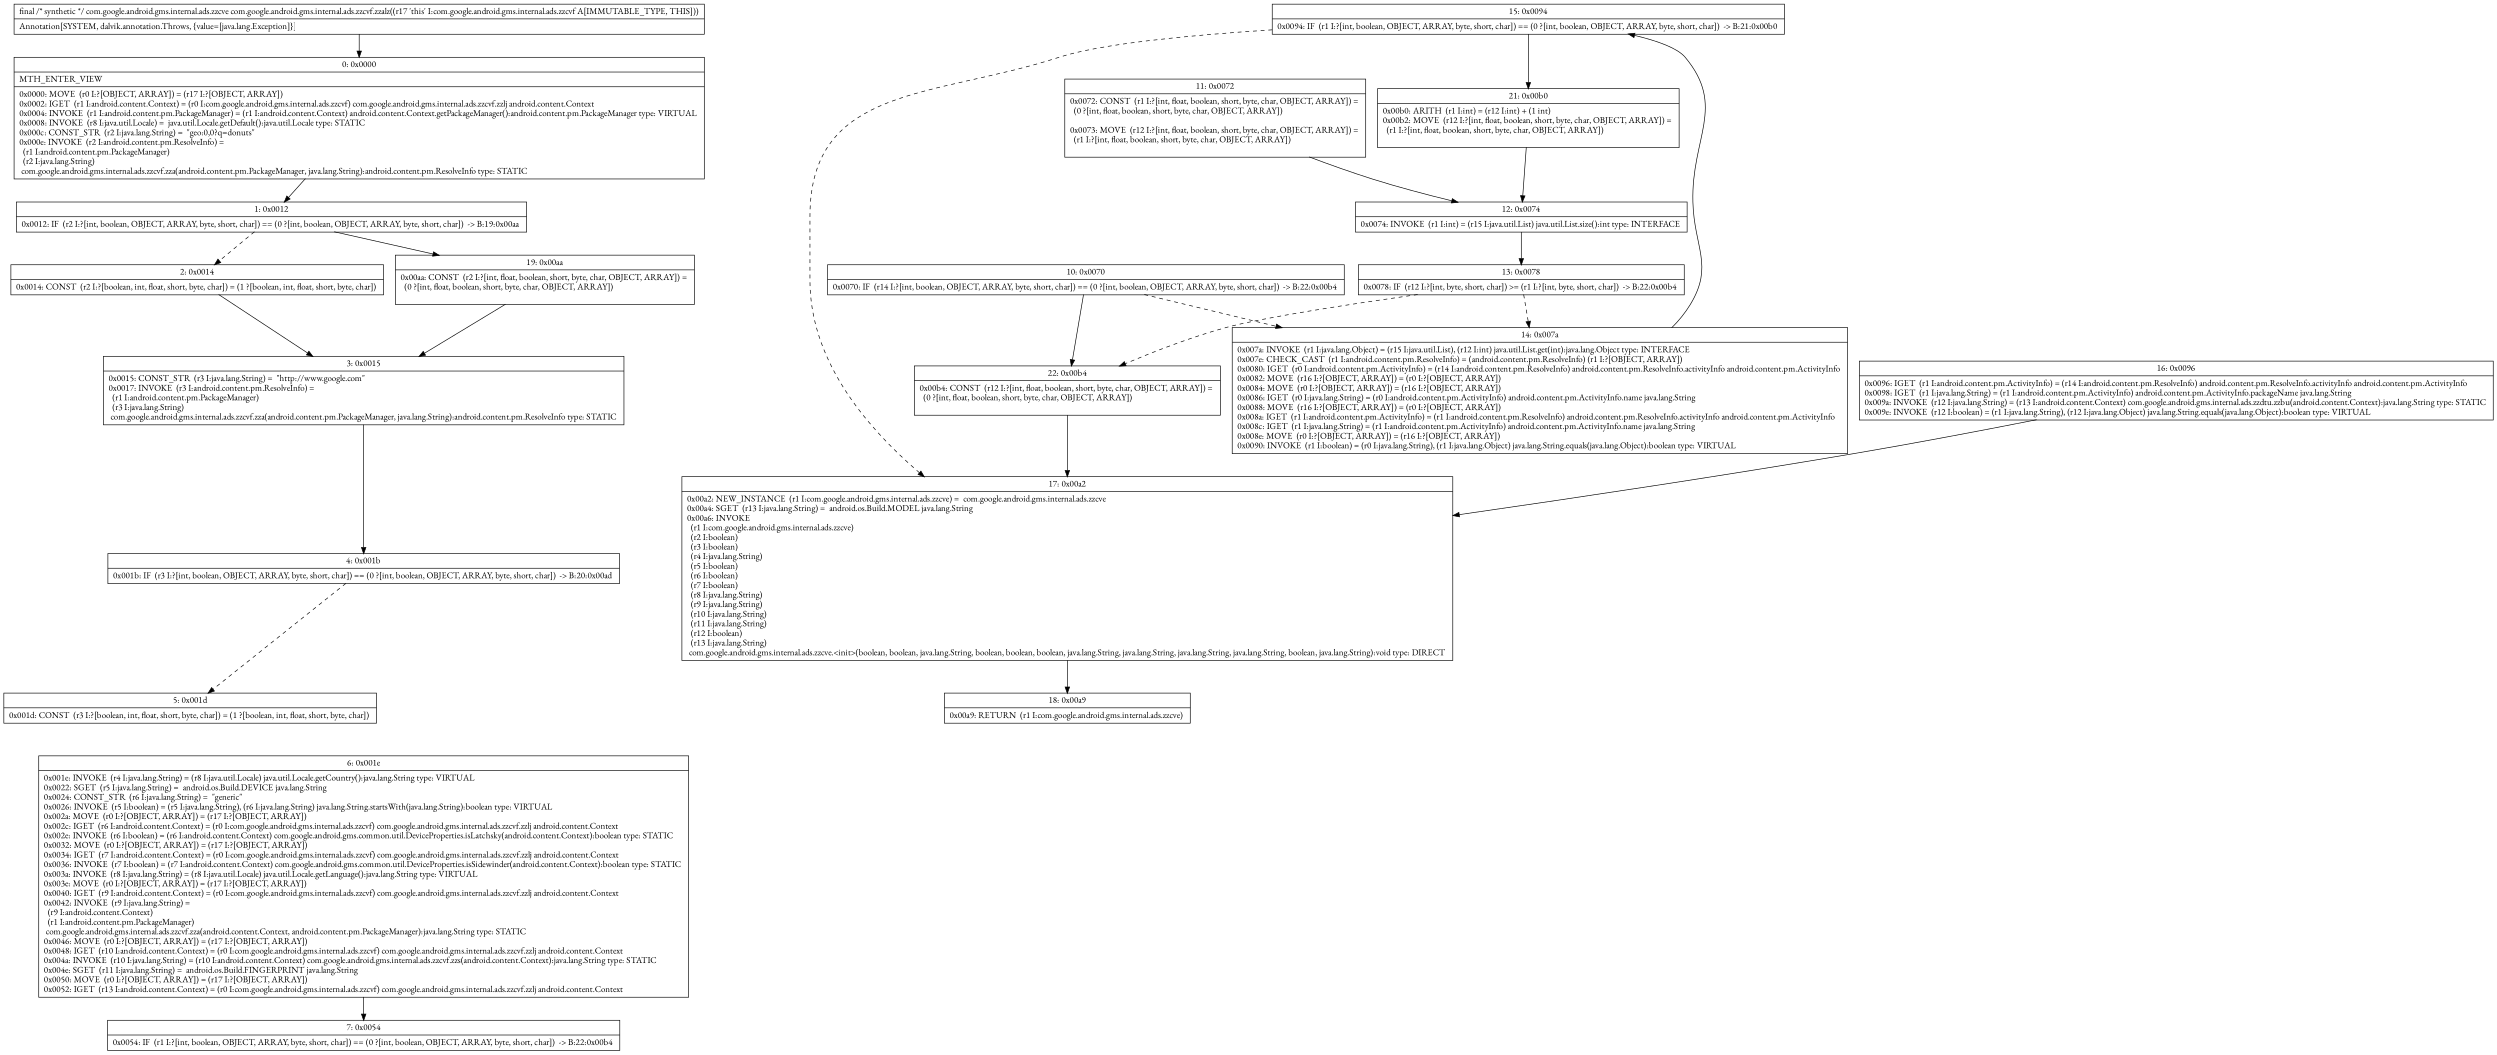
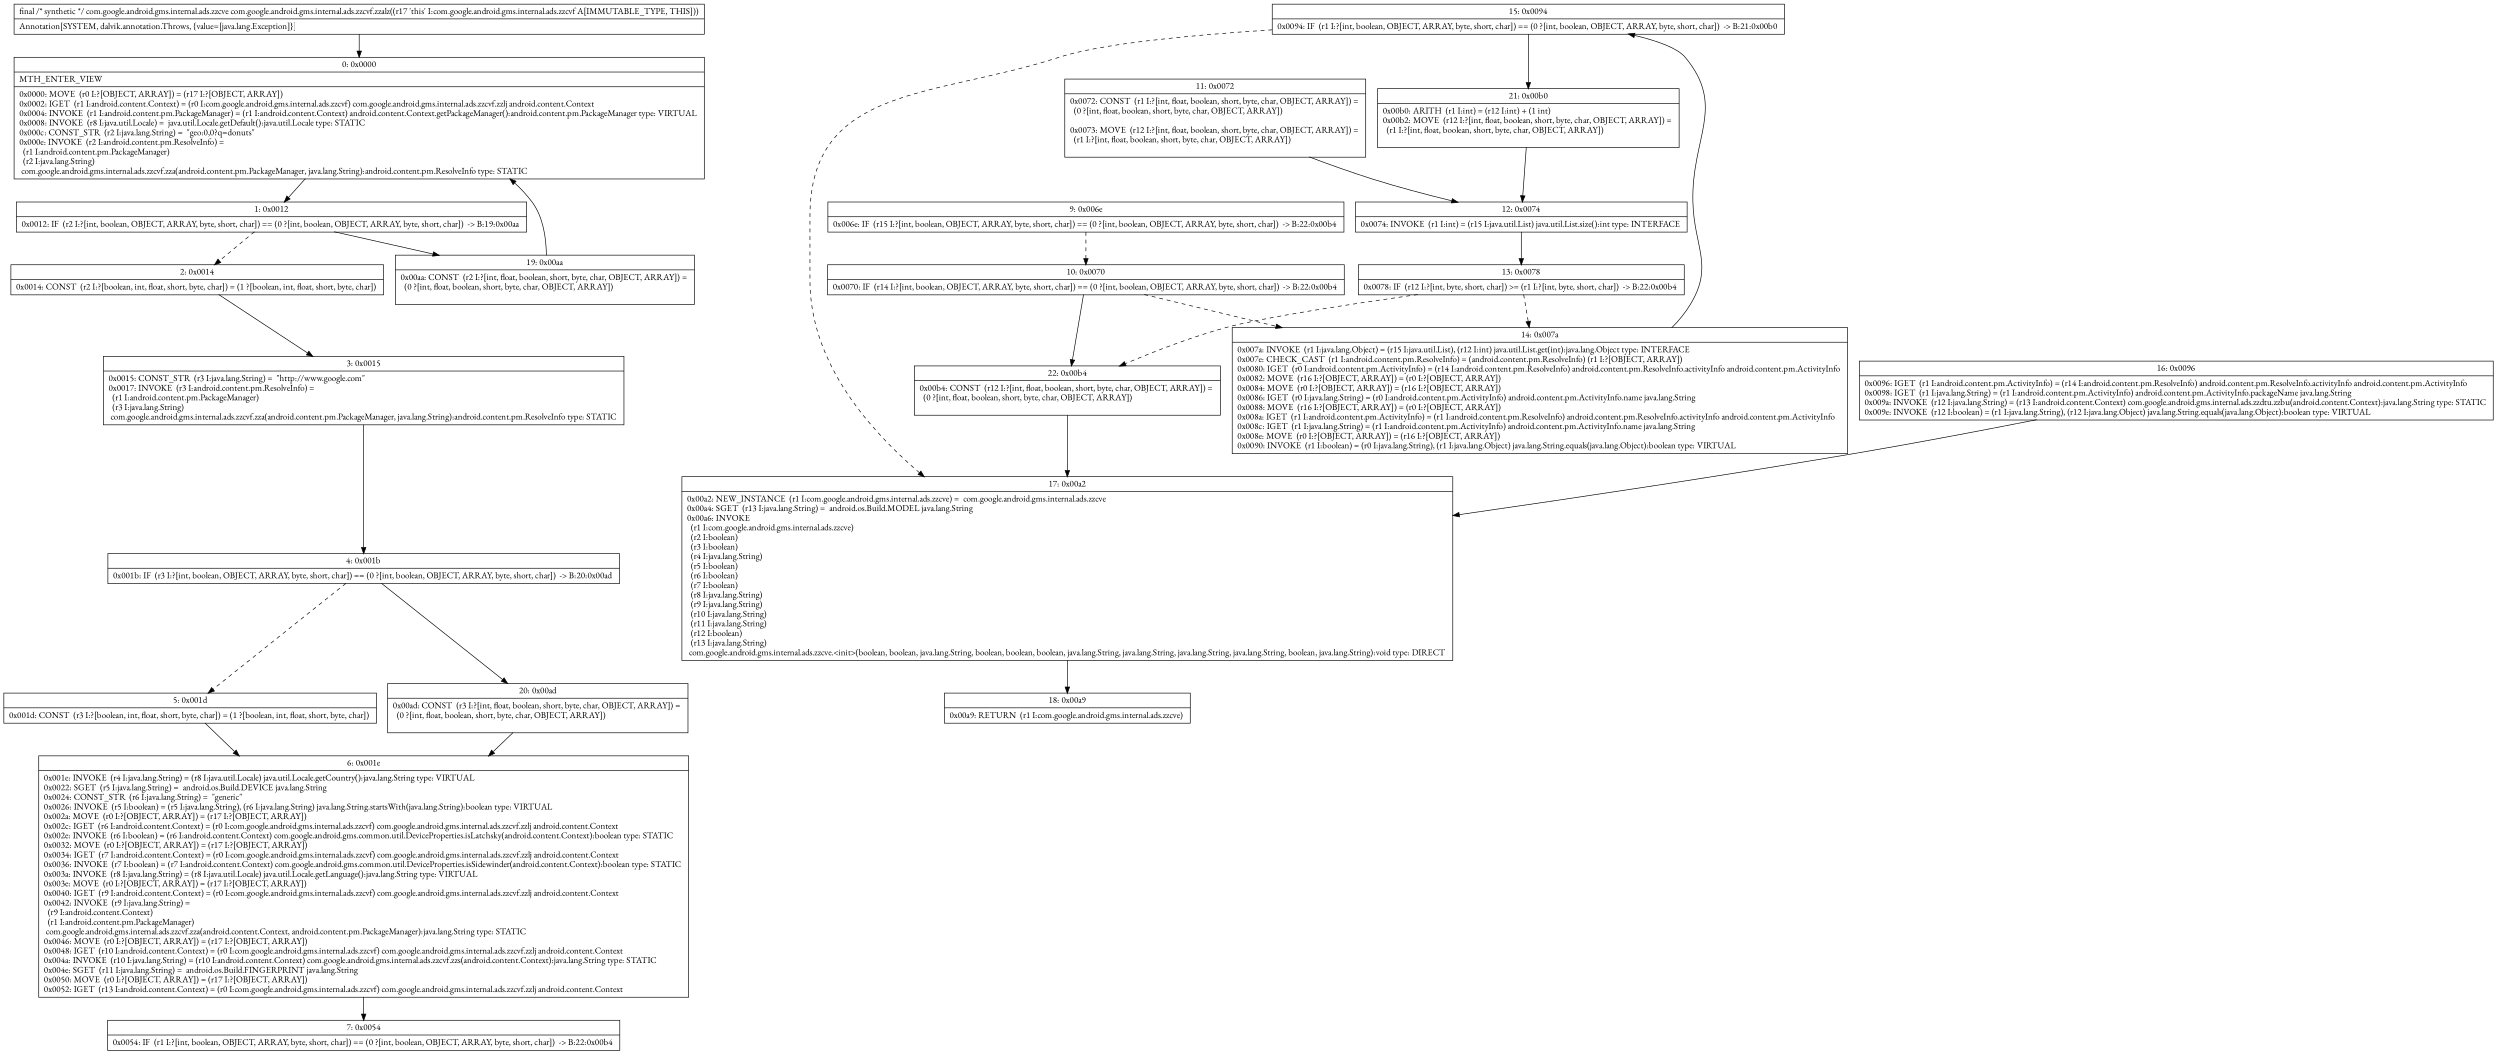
node "9: 0x006e": added
edge "19: 0x00aa" -> "3: 0x0015": now "19: 0x00aa" -> "0: 0x0000"
node "20: 0x00ad": added
edge "5: 0x001d" -> "6: 0x001e": added
